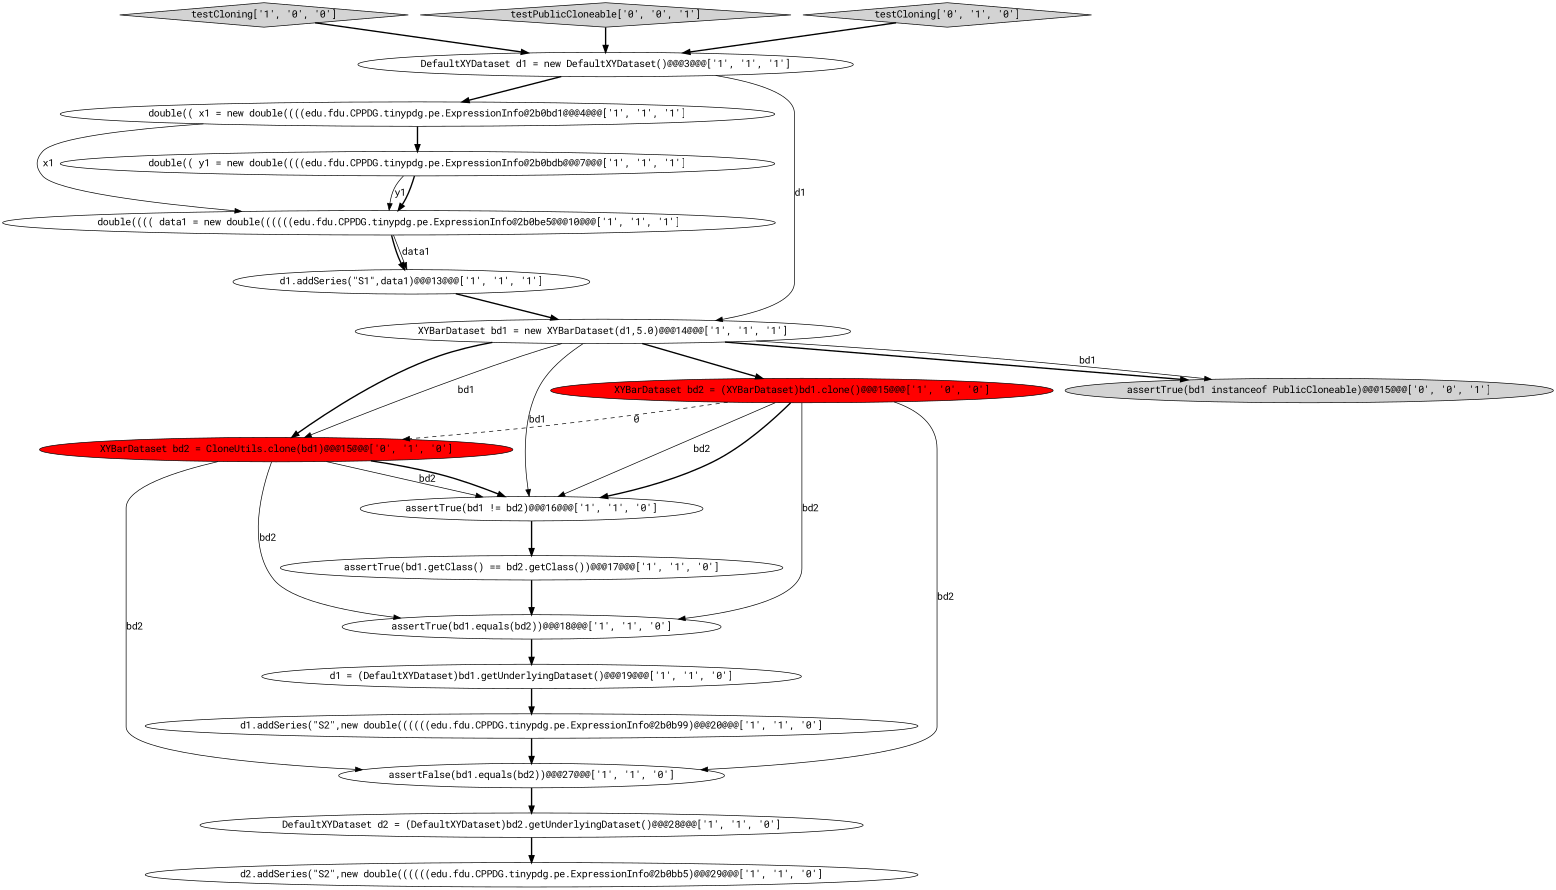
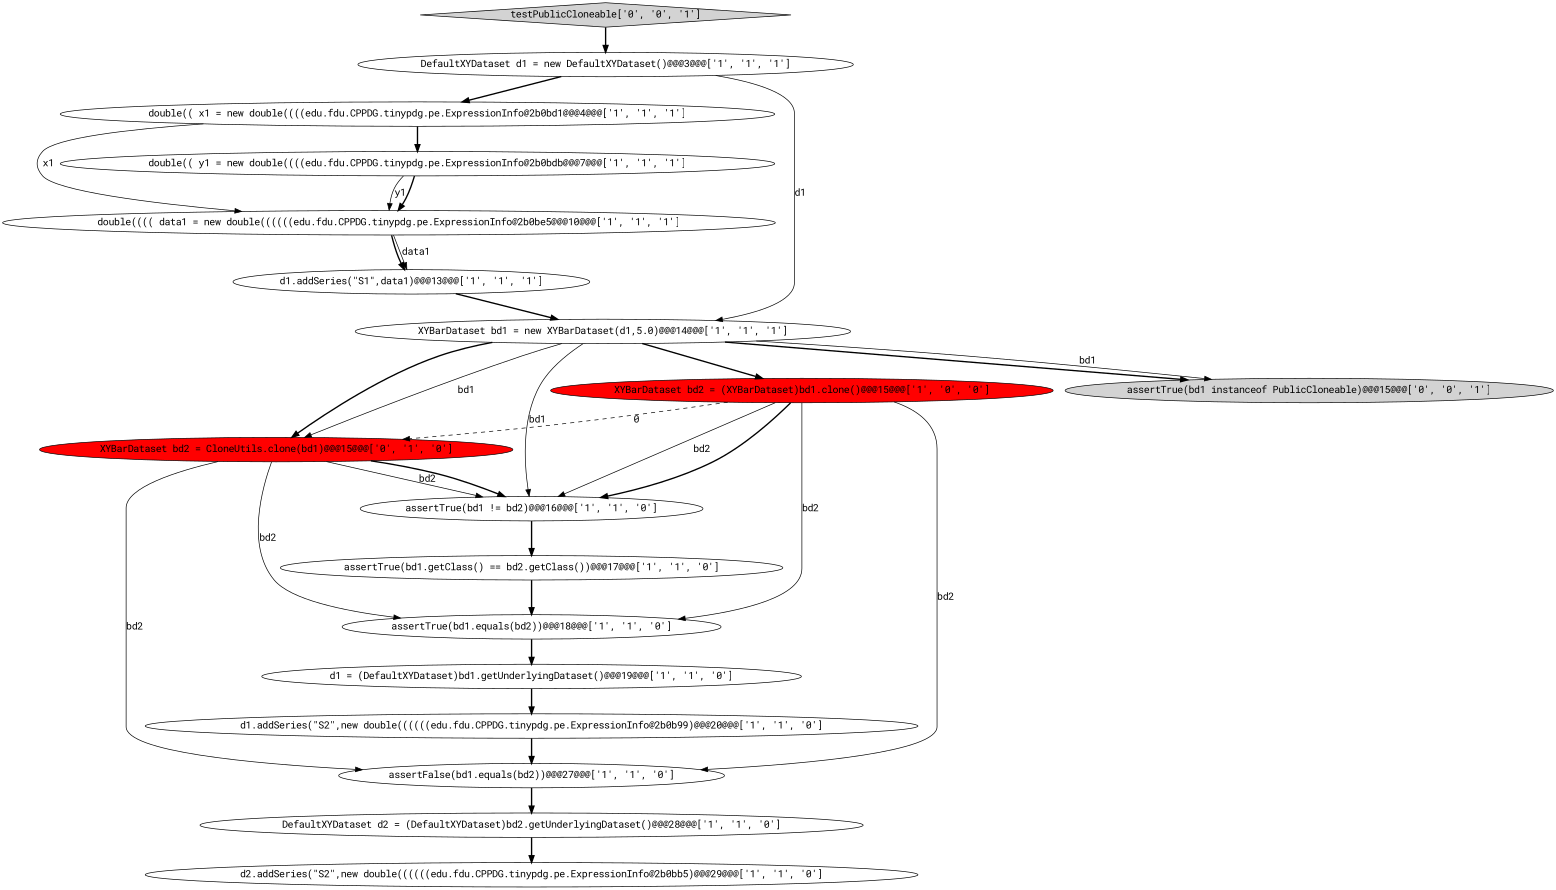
node "testCloning['1', '0', '0']": removed
node "testCloning['0', '1', '0']": removed
